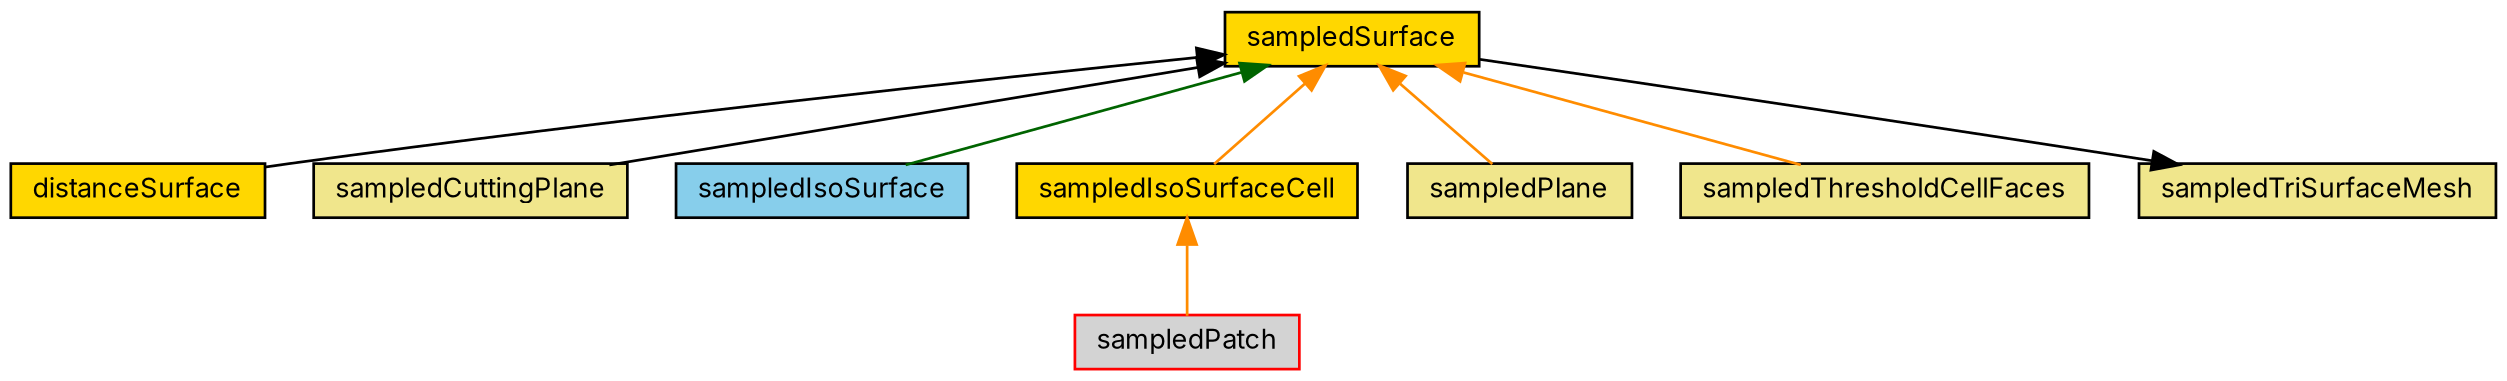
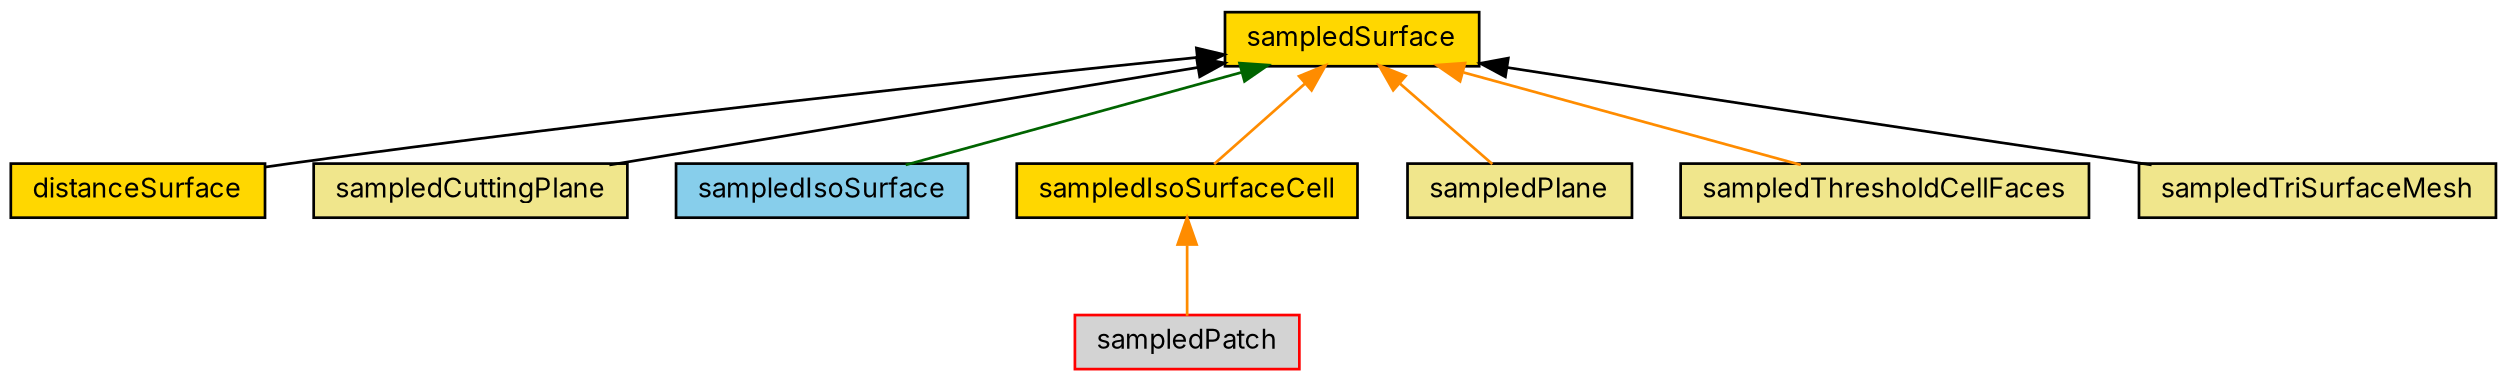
edge "sampledSurface" -> "sampledTriSurfaceMesh": reversed
